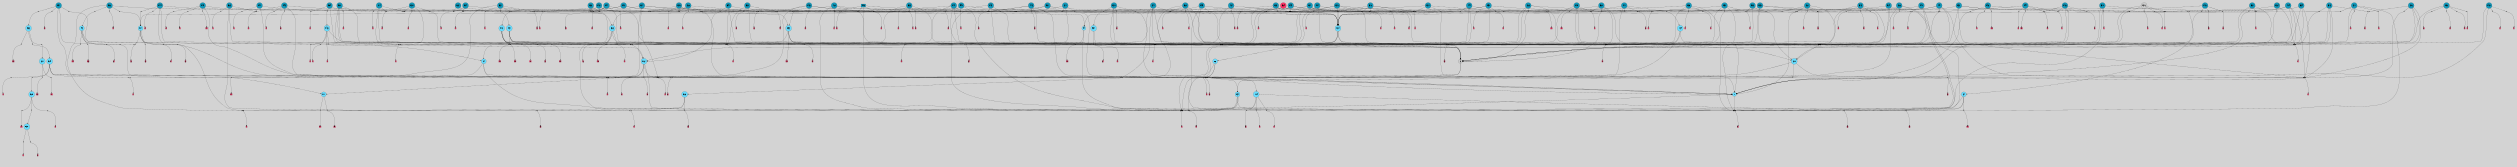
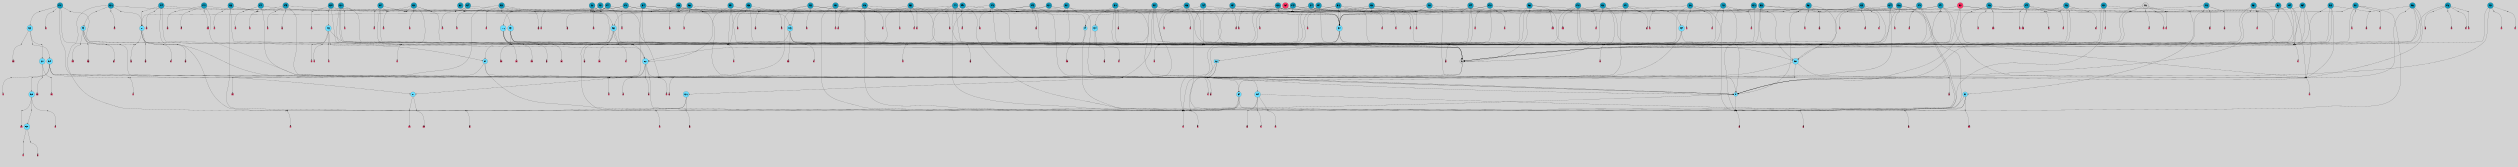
node "T426": shape box -> circle
node "T551": fillcolor #1199bb -> #ff3366
node "T82": shape circle -> box
